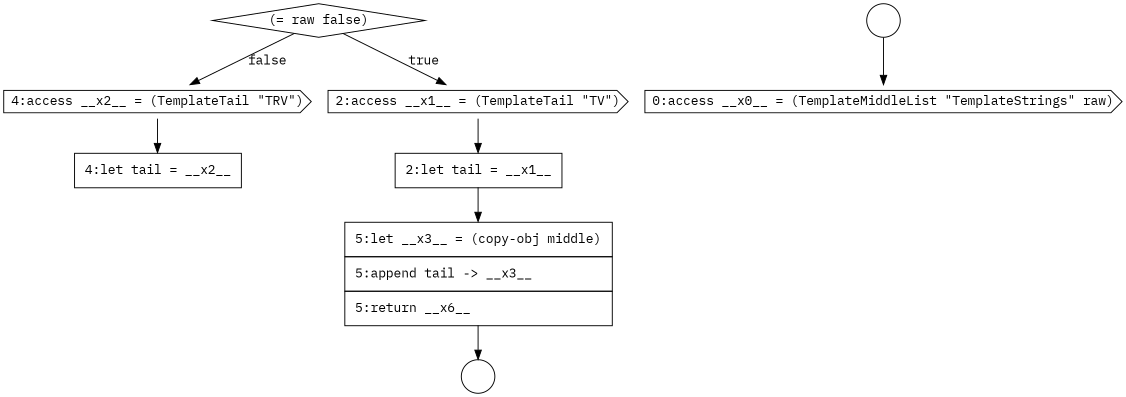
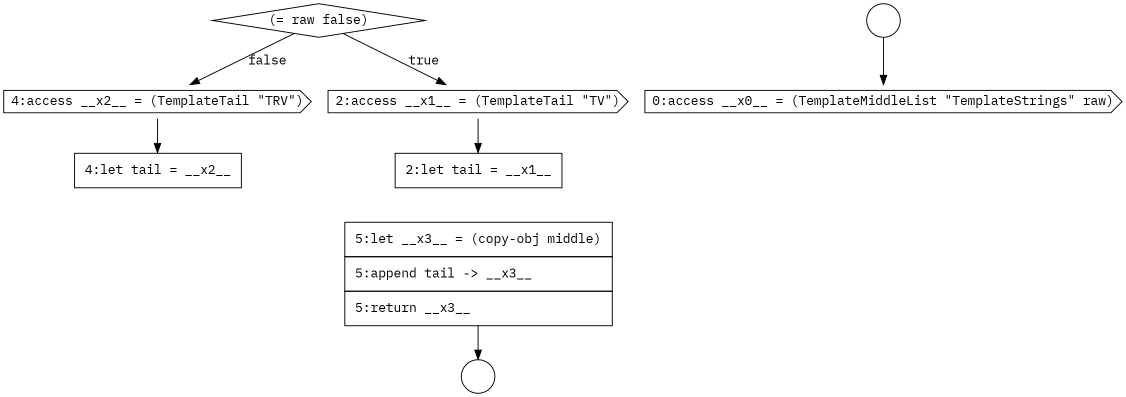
edge "2:let tail = __x1__" -> "5:let __x3__ = (copy-obj middle)": removed
node "5:let __x3__ = (copy-obj middle)": text "5:return __x6__" -> "5:return __x3__"
